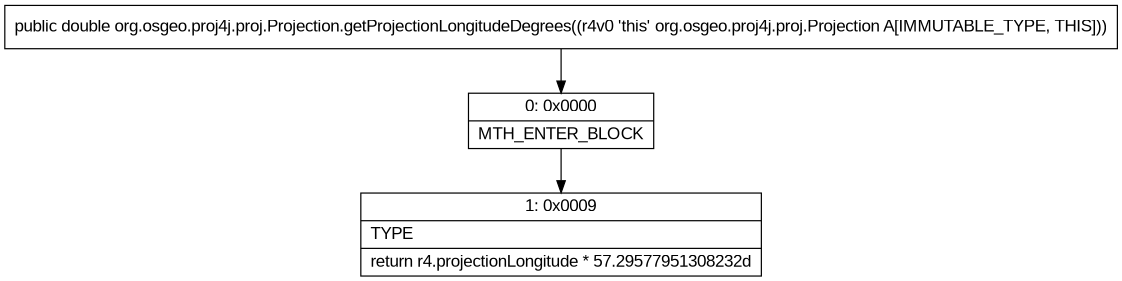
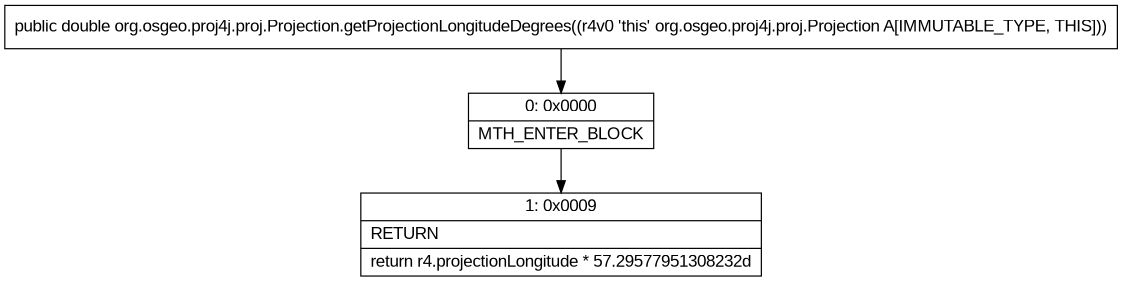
node "1: 0x0009": text "TYPE" -> "RETURN"
